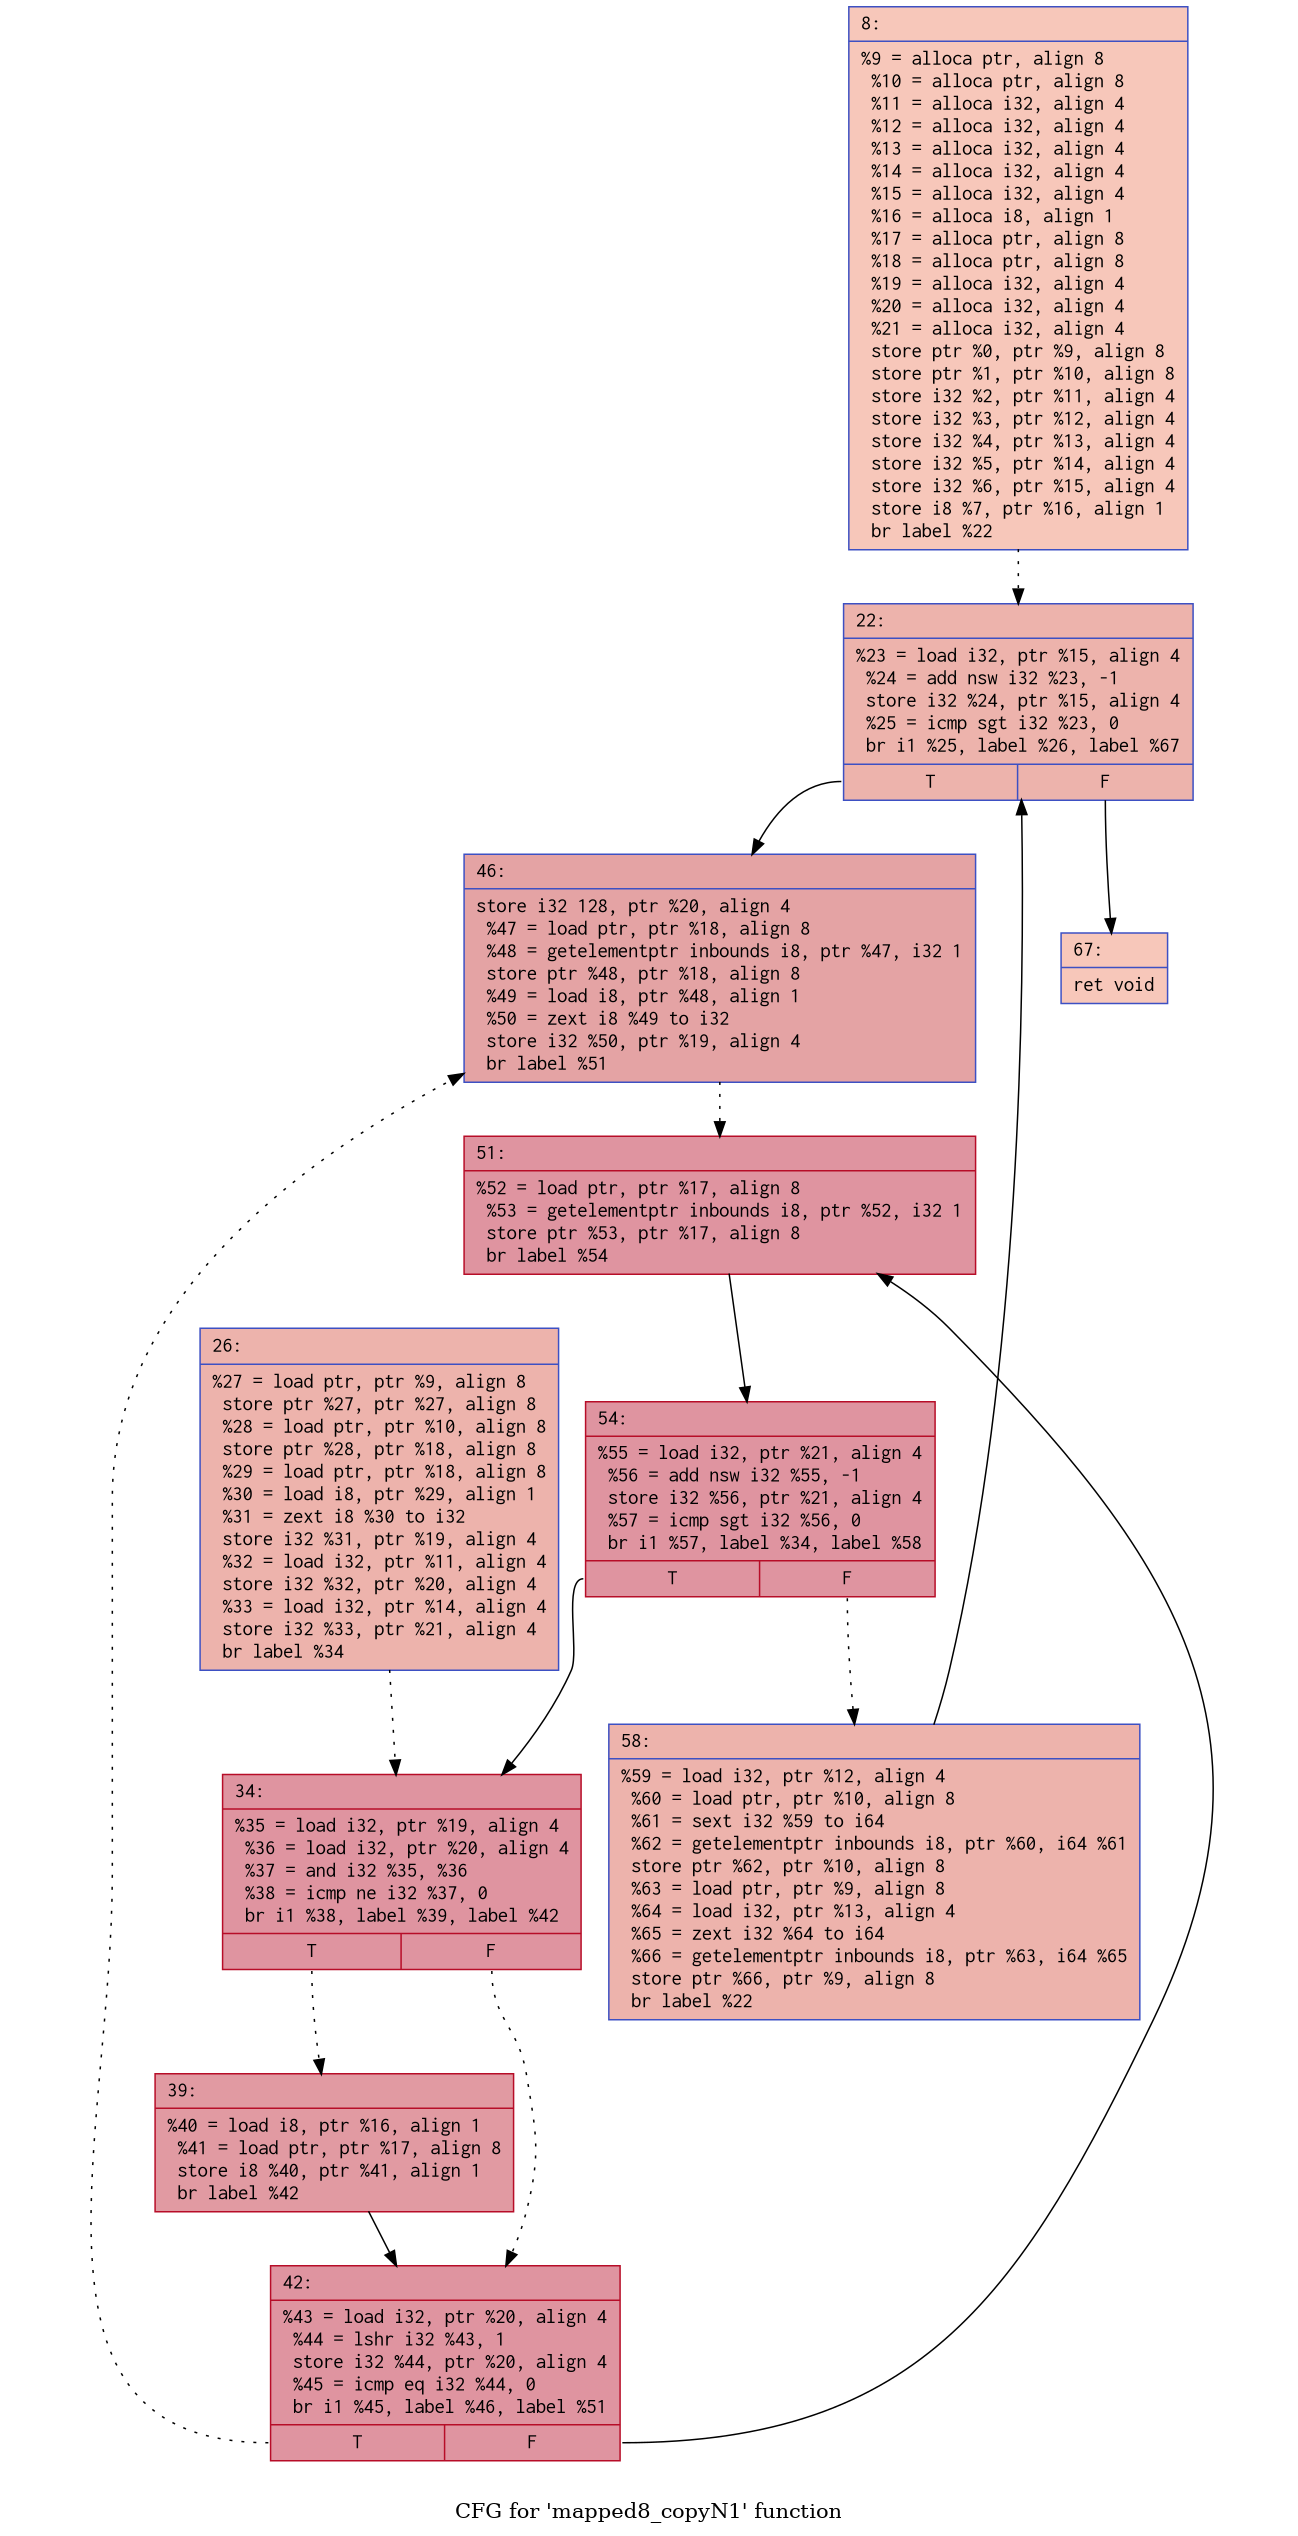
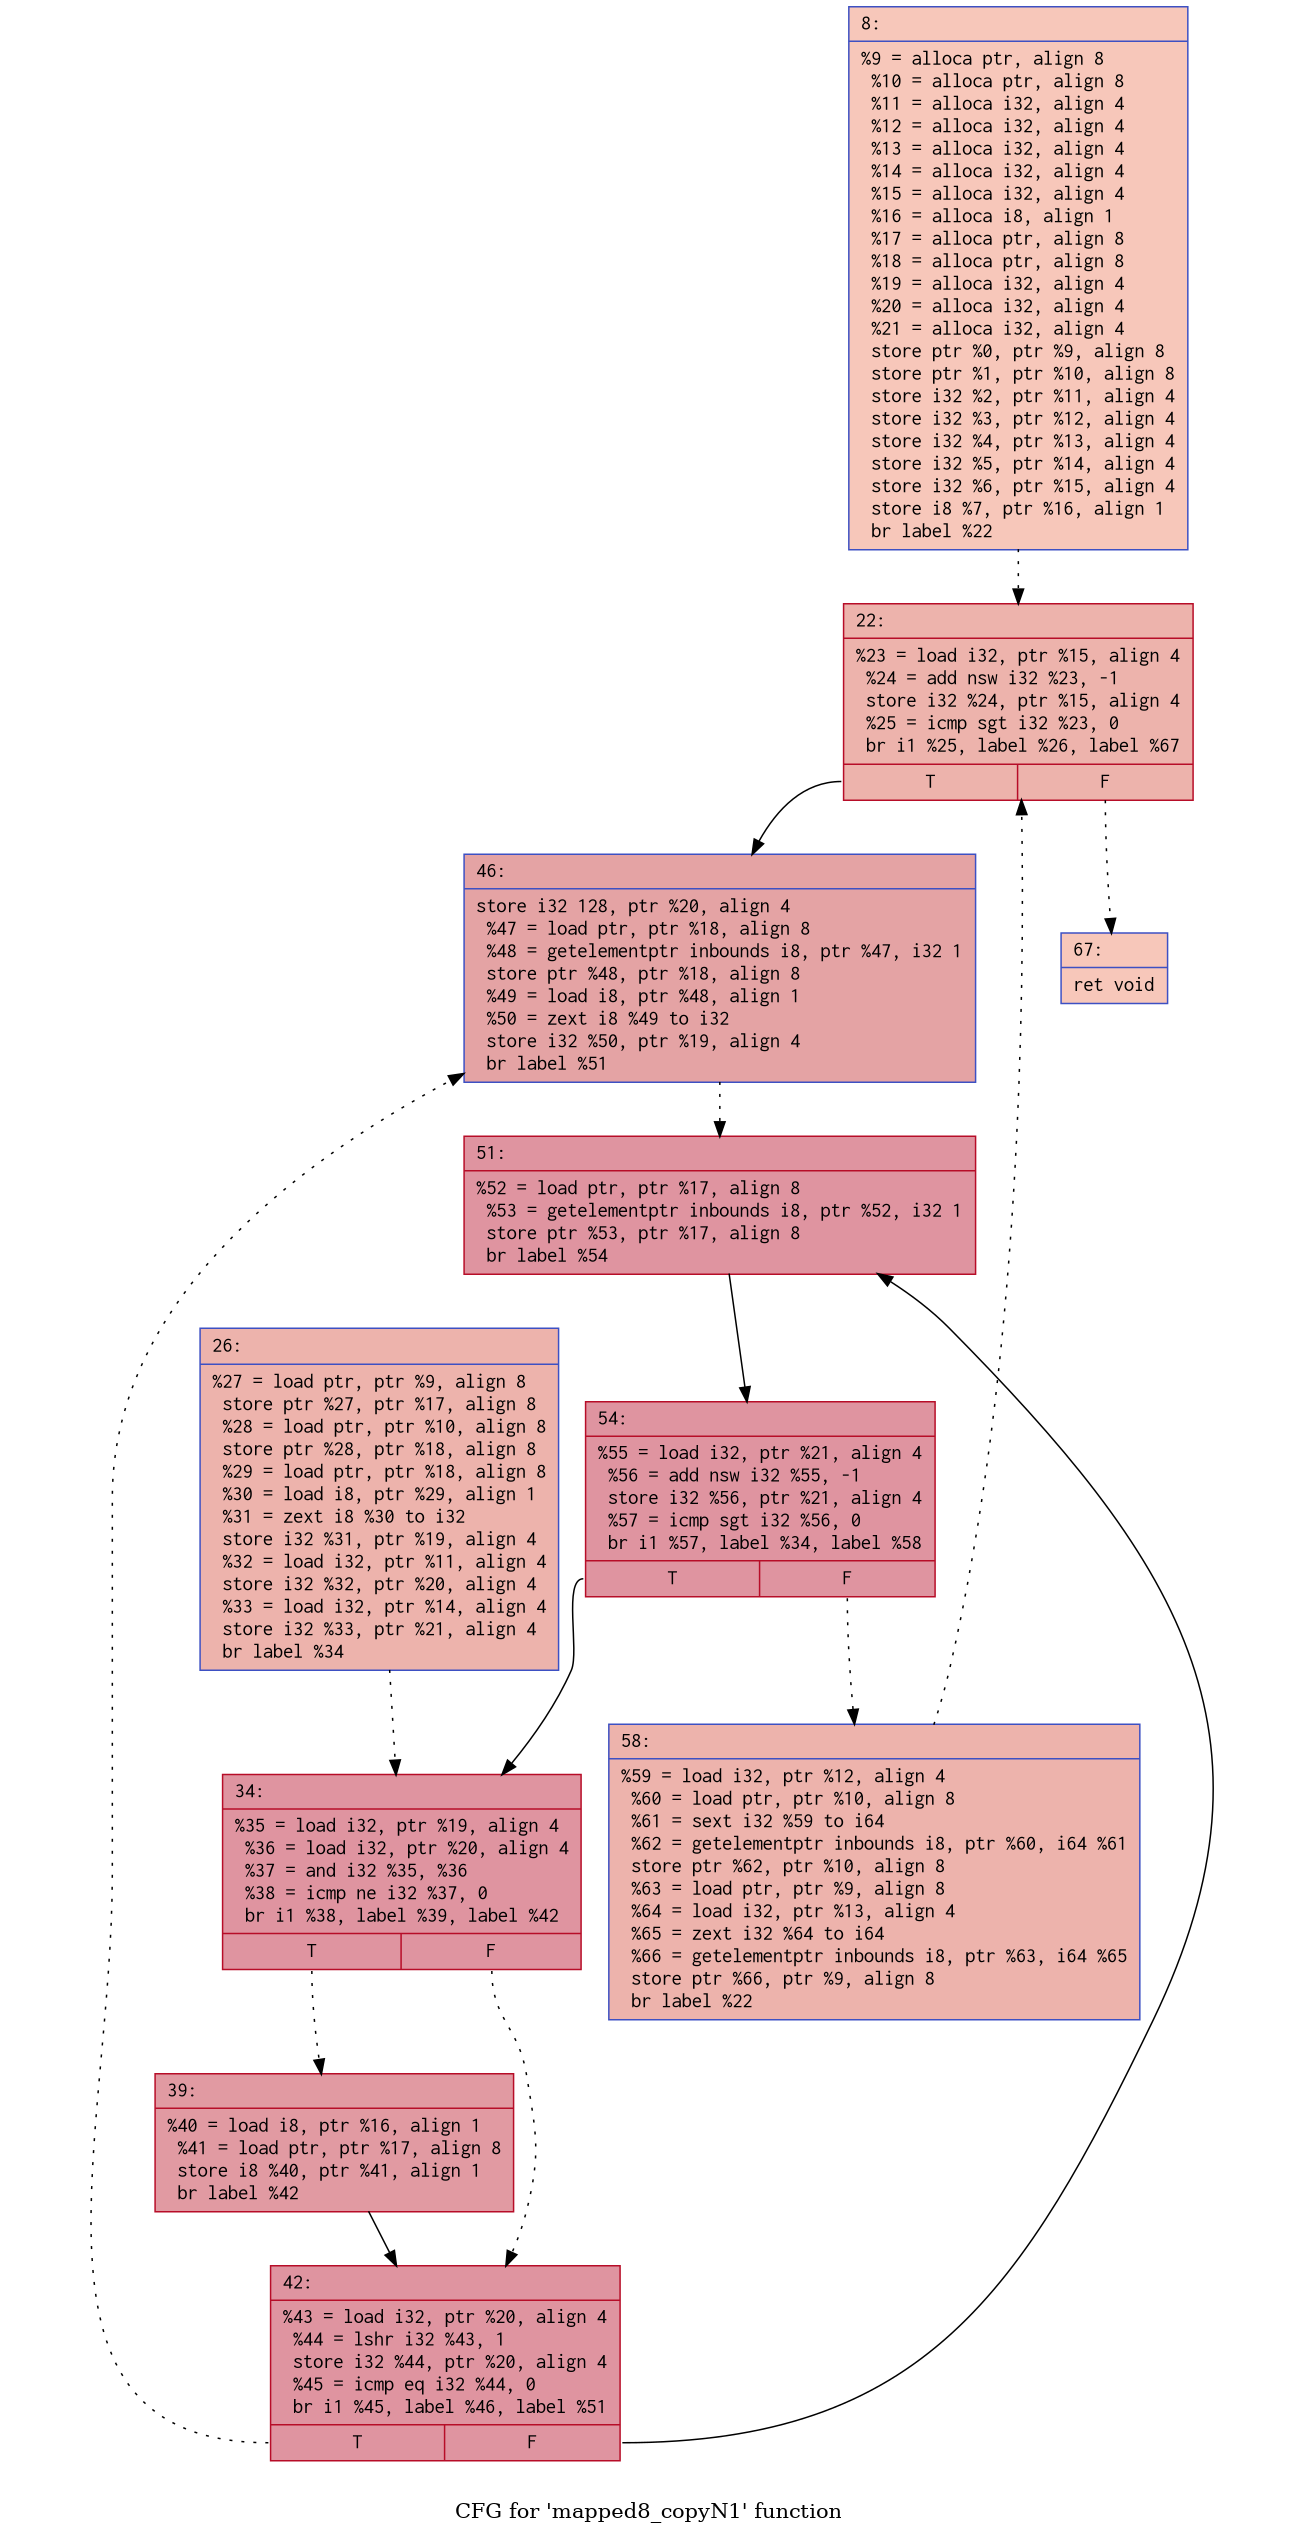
node "22:": color #3d50c3ff -> #b70d28ff
edge "22:" -> "67:": style solid -> dotted
edge "58:" -> "22:": style solid -> dotted
node "26:": text "store ptr %27, ptr %27, align 8" -> "store ptr %27, ptr %17, align 8"
